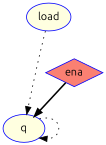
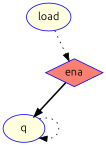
edge "load" -> "q": now "load" -> "ena"
